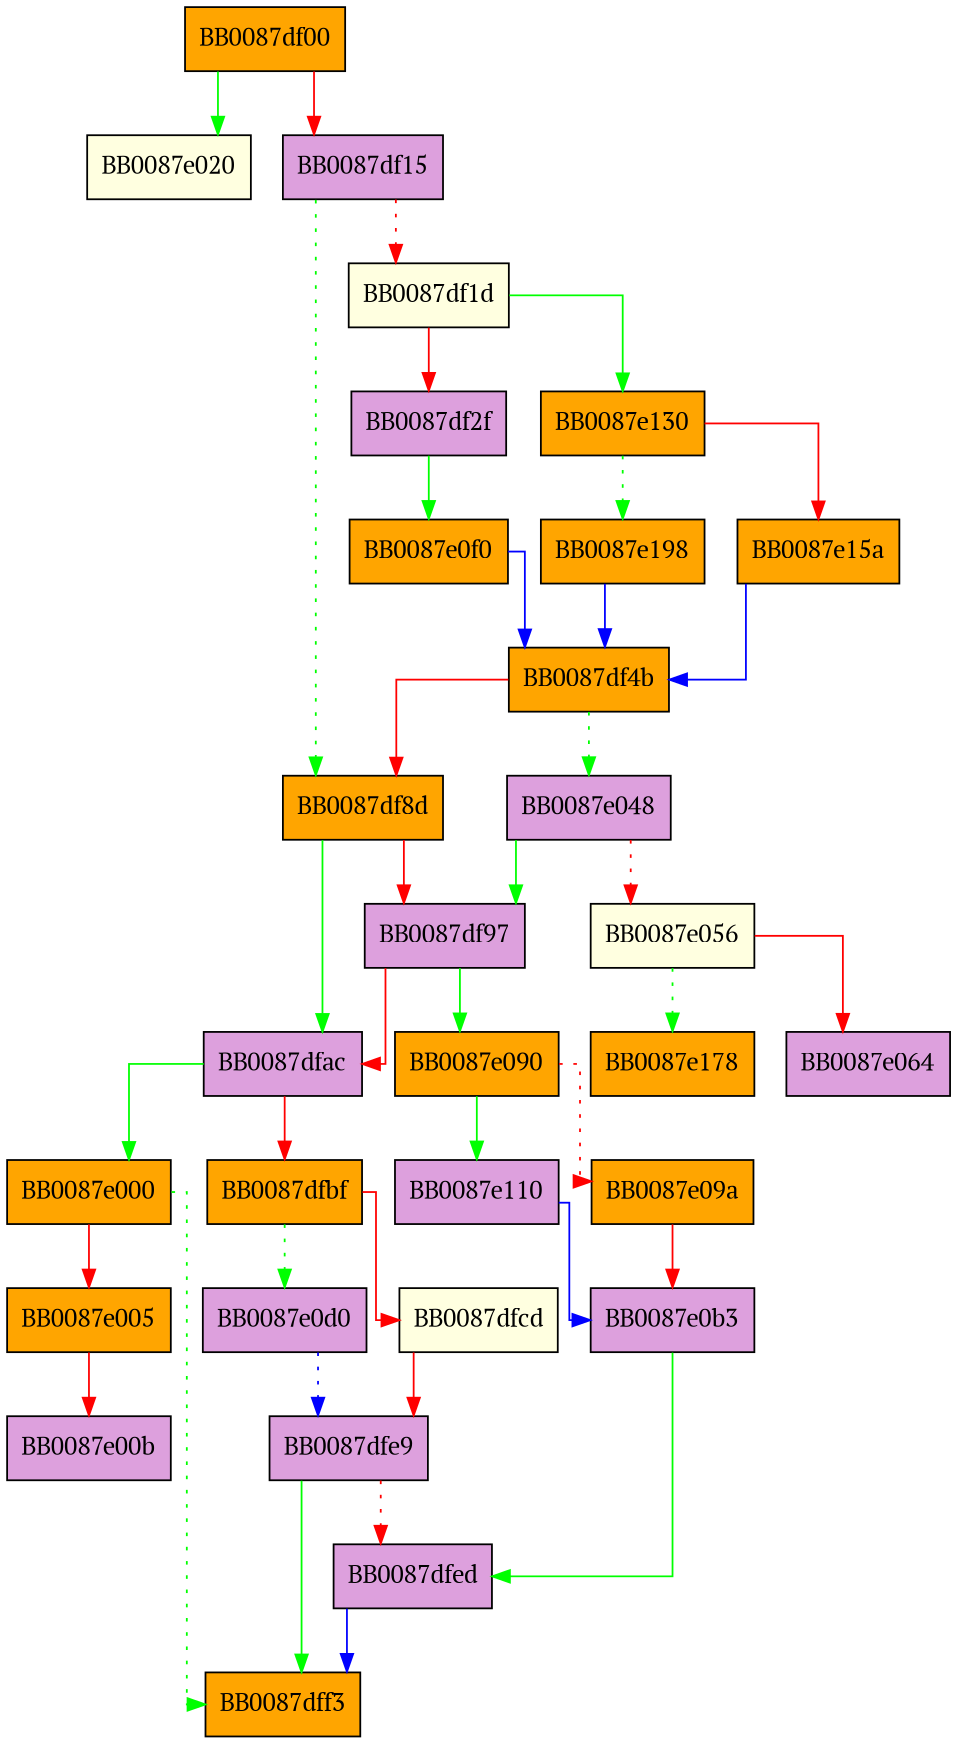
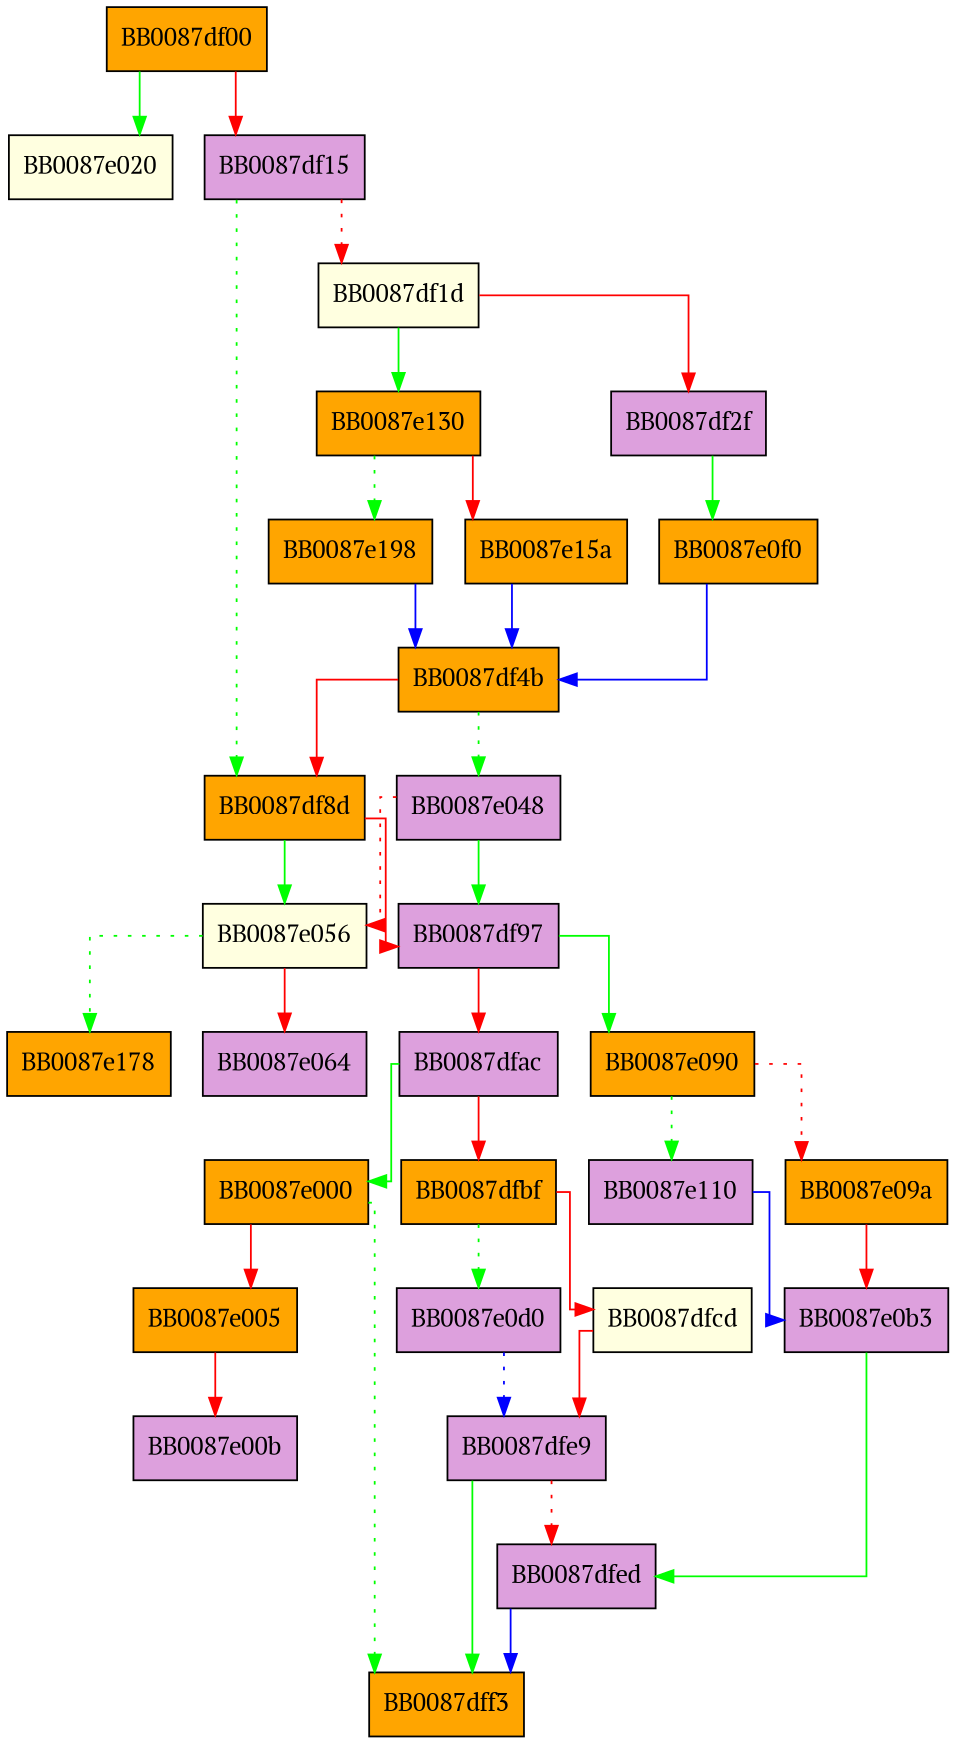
edge "BB0087df8d" -> "BB0087dfac": now "BB0087df8d" -> "BB0087e056"
edge "BB0087e090" -> "BB0087e110": style solid -> dotted
